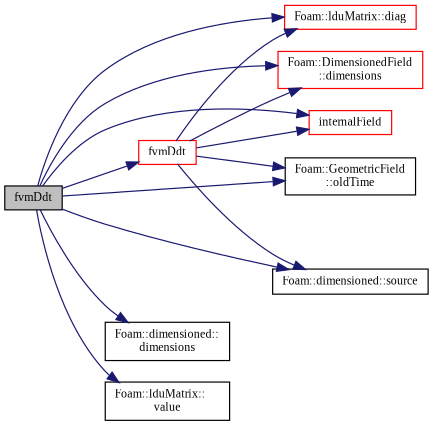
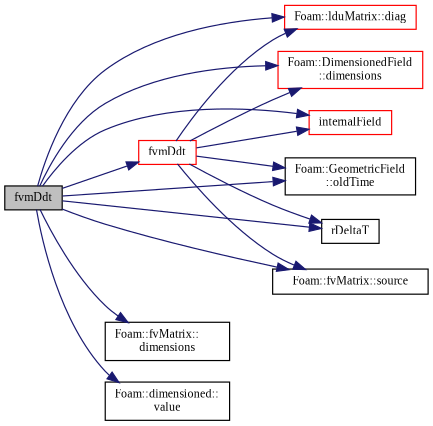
node "rDeltaT": added
node "Foam::dimensioned::source": label "Foam::dimensioned::source" -> "Foam::fvMatrix::source"
node "Foam::dimensioned:: dimensions": label "Foam::dimensioned:: dimensions" -> "Foam::fvMatrix:: dimensions"
node "Foam::lduMatrix:: value": label "Foam::lduMatrix:: value" -> "Foam::dimensioned:: value"
